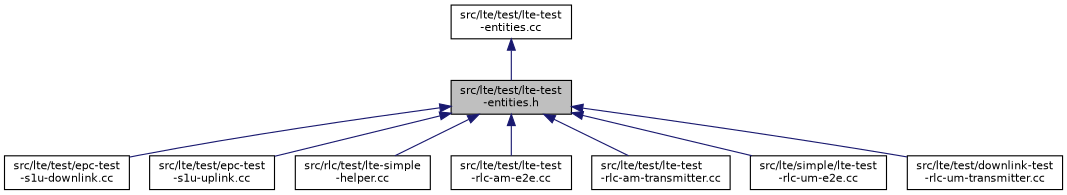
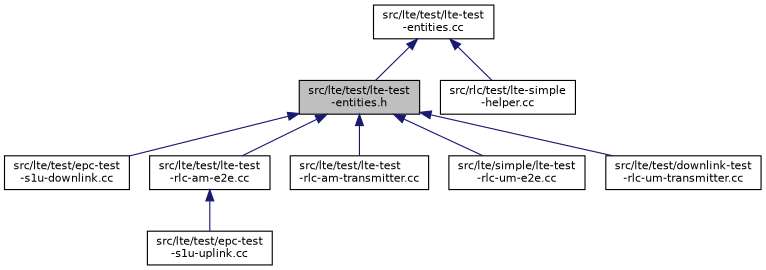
edge "src/lte/test/epc-test -s1u-uplink.cc" -> "src/lte/test/lte-test -entities.h": now "src/lte/test/epc-test -s1u-uplink.cc" -> "src/lte/test/lte-test -rlc-am-e2e.cc"
edge "src/rlc/test/lte-simple -helper.cc" -> "src/lte/test/lte-test -entities.h": now "src/rlc/test/lte-simple -helper.cc" -> "src/lte/test/lte-test -entities.cc"
